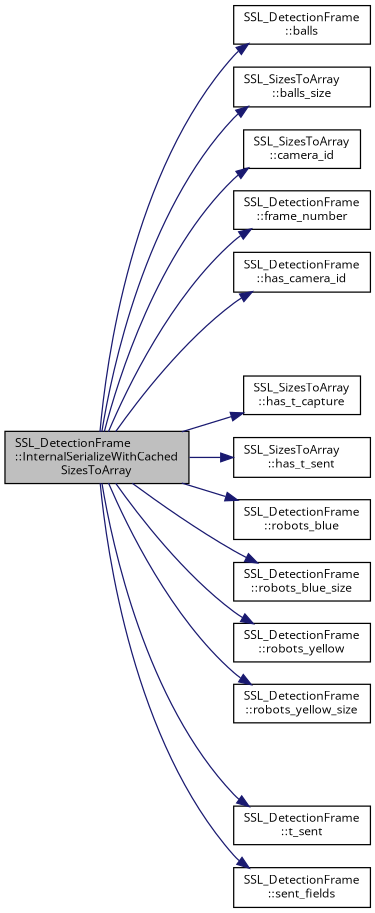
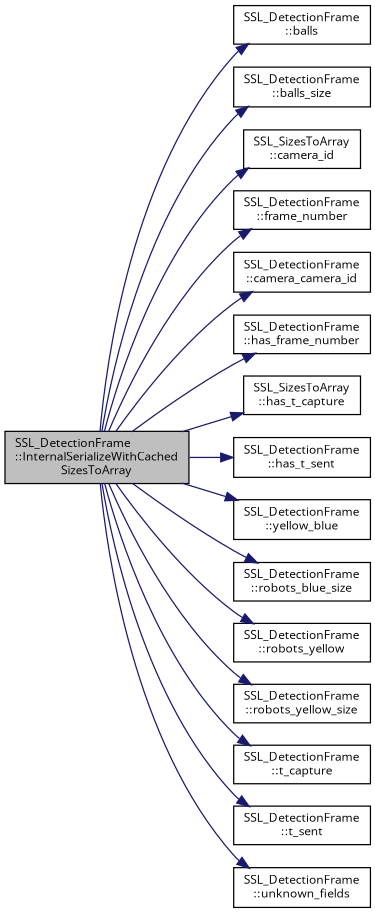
node "SSL_SizesToArray ::balls_size": label "SSL_SizesToArray ::balls_size" -> "SSL_DetectionFrame ::balls_size"
node "SSL_DetectionFrame ::has_camera_id": label "SSL_DetectionFrame ::has_camera_id" -> "SSL_DetectionFrame ::camera_camera_id"
node "SSL_DetectionFrame ::has_frame_number": added
node "SSL_SizesToArray ::has_t_sent": label "SSL_SizesToArray ::has_t_sent" -> "SSL_DetectionFrame ::has_t_sent"
node "SSL_DetectionFrame ::robots_blue": label "SSL_DetectionFrame ::robots_blue" -> "SSL_DetectionFrame ::yellow_blue"
node "SSL_DetectionFrame ::t_capture": added
node "SSL_DetectionFrame ::sent_fields": label "SSL_DetectionFrame ::sent_fields" -> "SSL_DetectionFrame ::unknown_fields"
